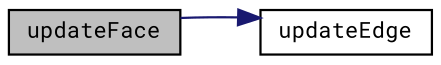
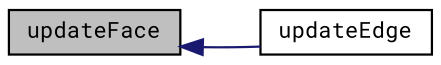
edge "updateFace" -> "updateEdge": reversed
